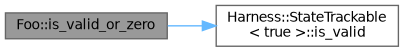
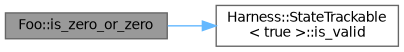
node "Foo::is_valid_or_zero": label "Foo::is_valid_or_zero" -> "Foo::is_zero_or_zero"
